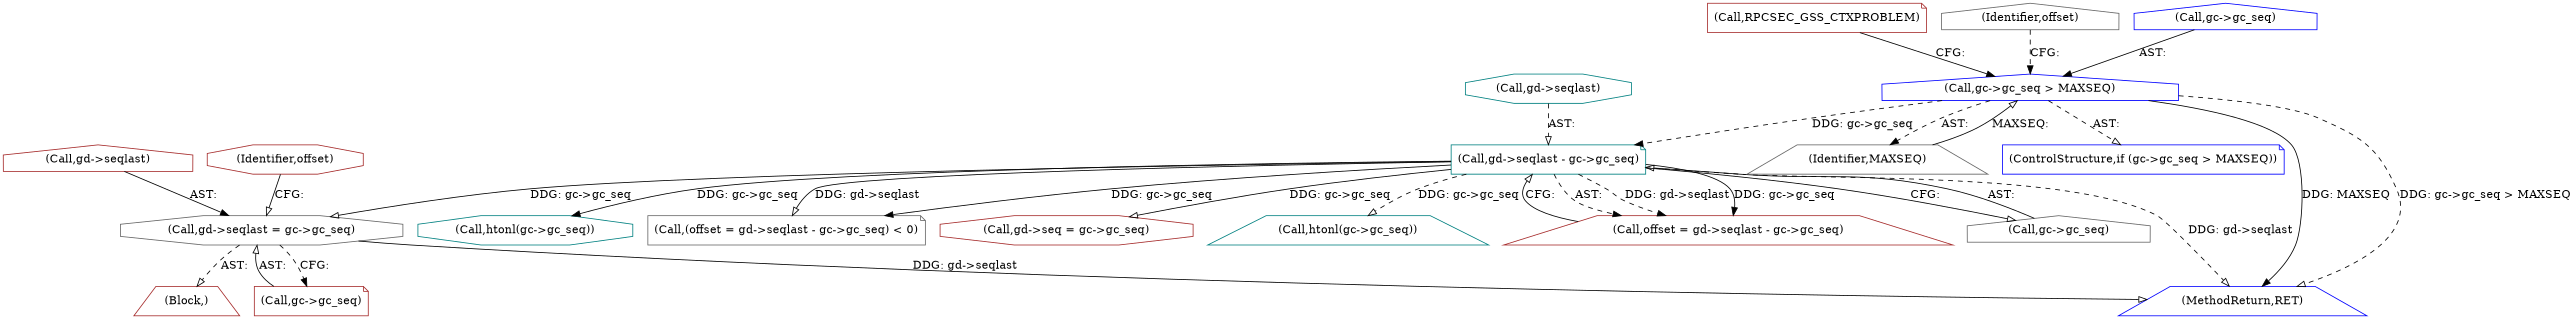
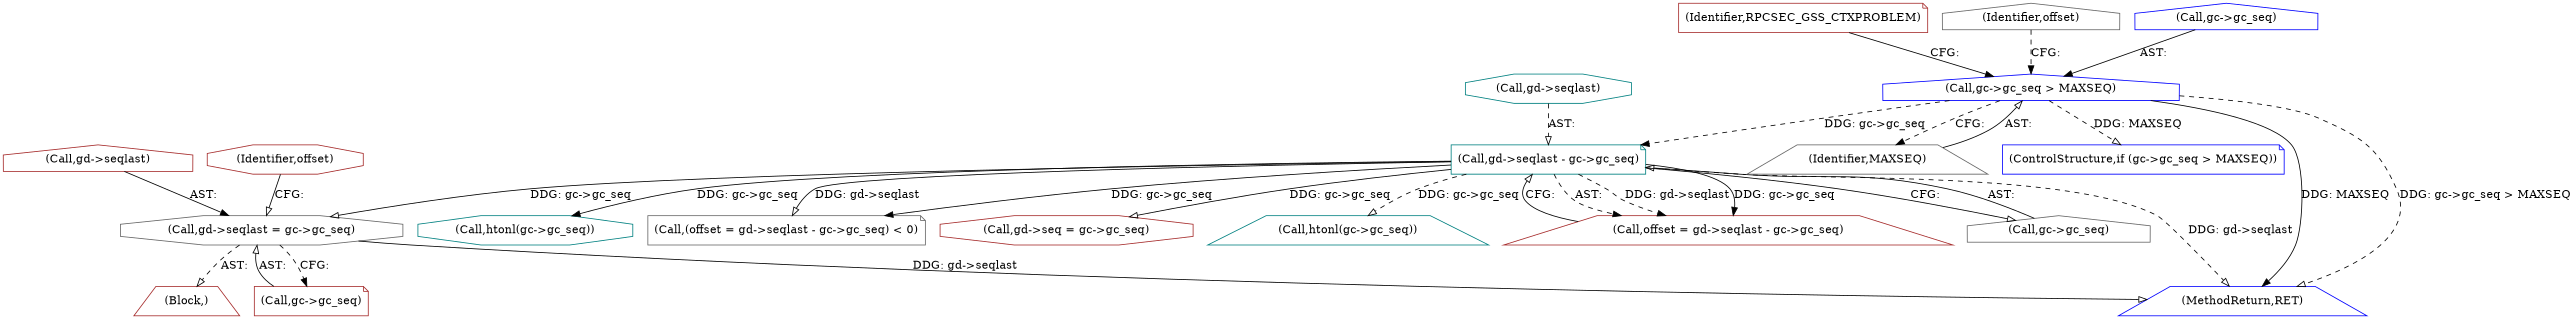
node "(Call,RPCSEC_GSS_CTXPROBLEM)": label "(Call,RPCSEC_GSS_CTXPROBLEM)" -> "(Identifier,RPCSEC_GSS_CTXPROBLEM)"
edge "(Call,gc->gc_seq > MAXSEQ)" -> "(Identifier,MAXSEQ)": label "AST: " -> "CFG: "
edge "(Identifier,MAXSEQ)" -> "(Call,gc->gc_seq > MAXSEQ)": label "MAXSEQ: " -> "AST: "
edge "(Call,gc->gc_seq > MAXSEQ)" -> "(ControlStructure,if (gc->gc_seq > MAXSEQ))": label "AST: " -> "DDG: MAXSEQ"
